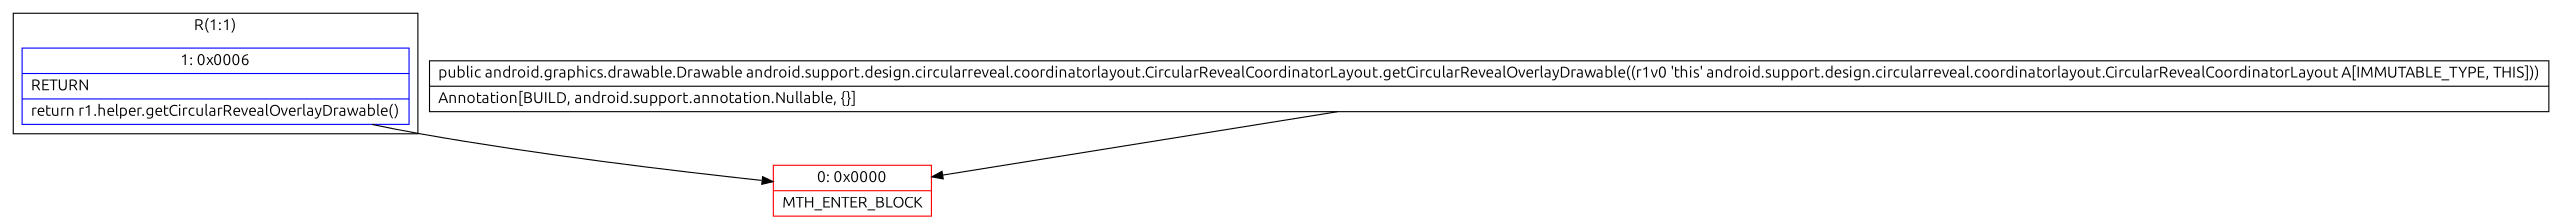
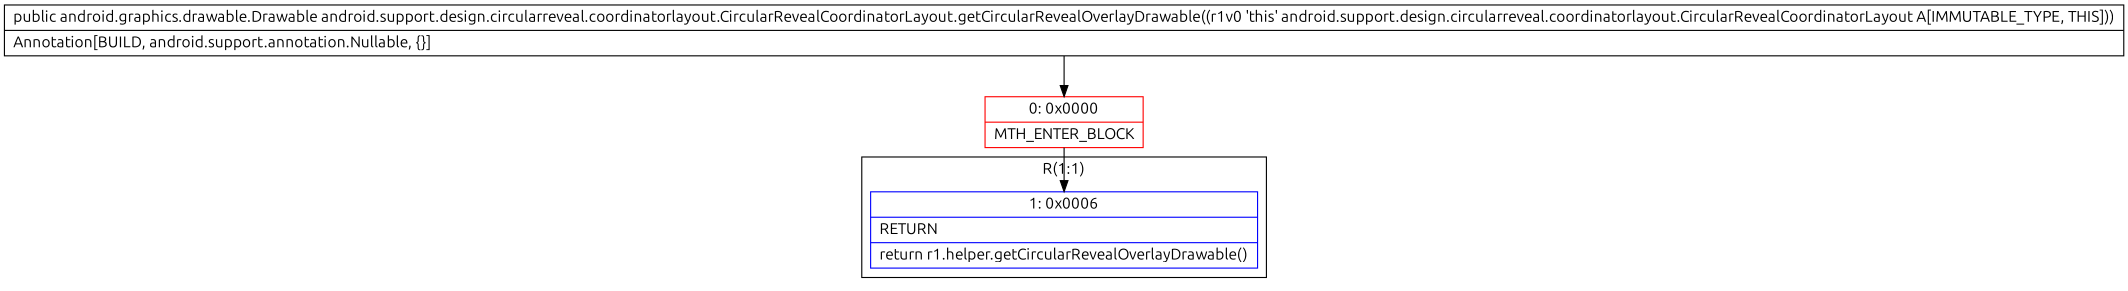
edge "1: 0x0006" -> "0: 0x0000": reversed
